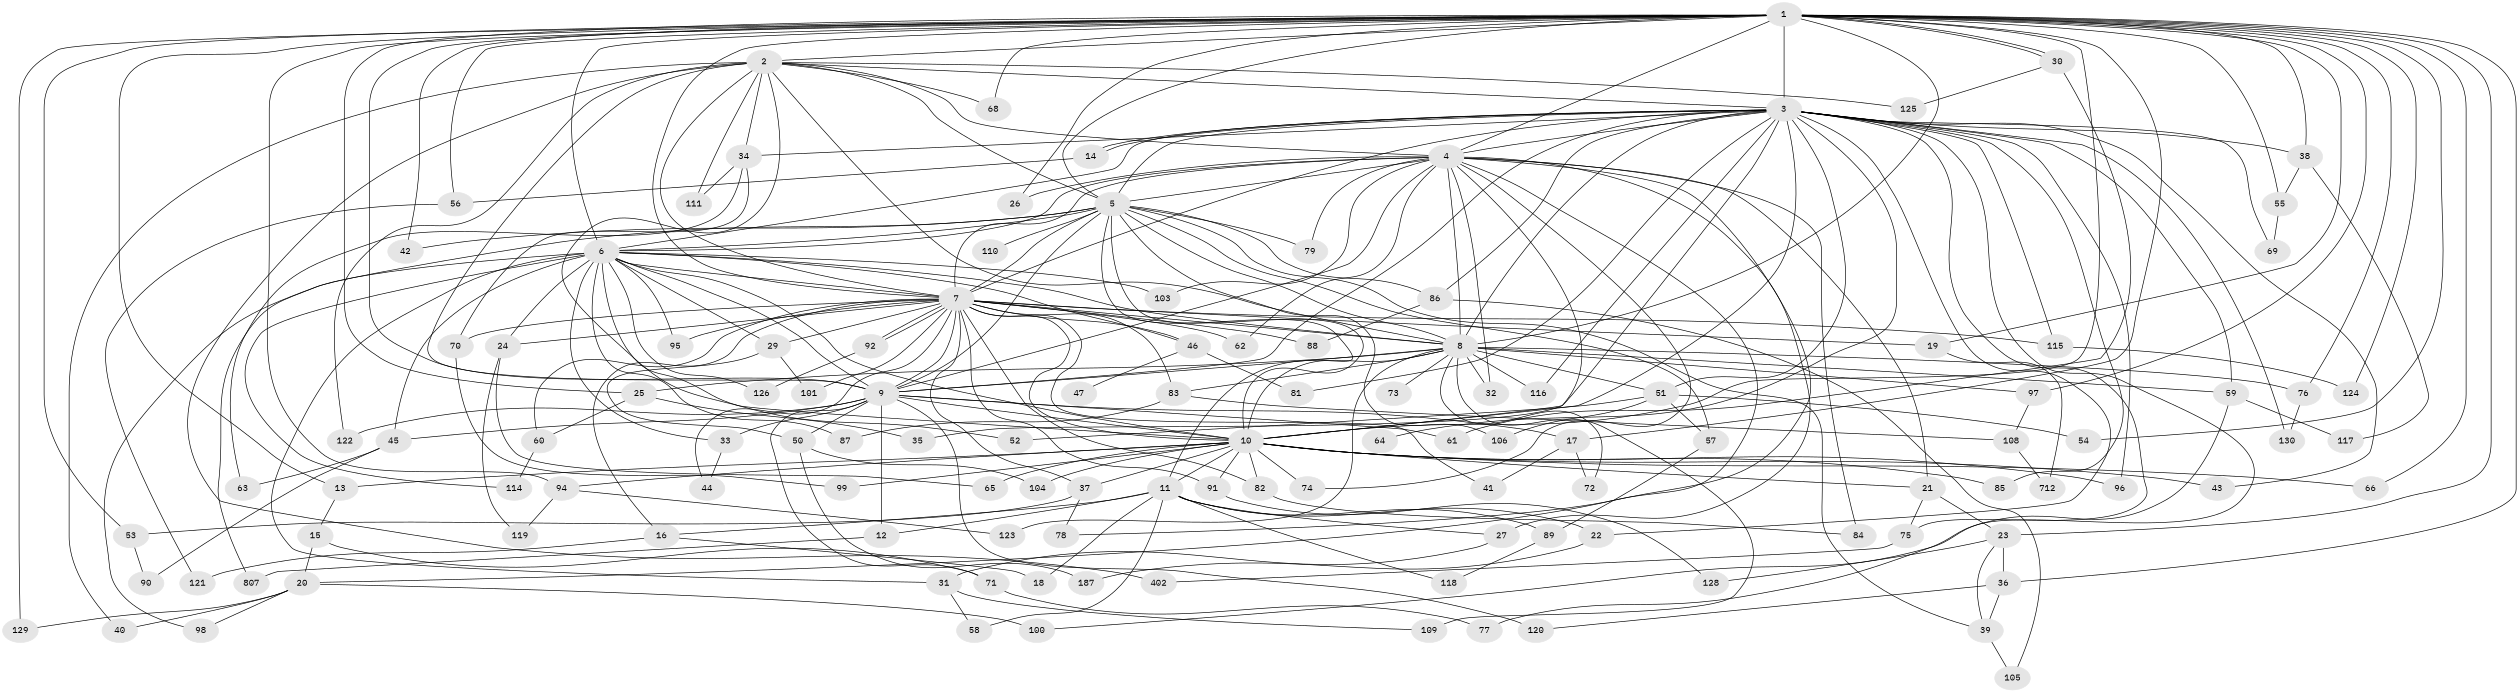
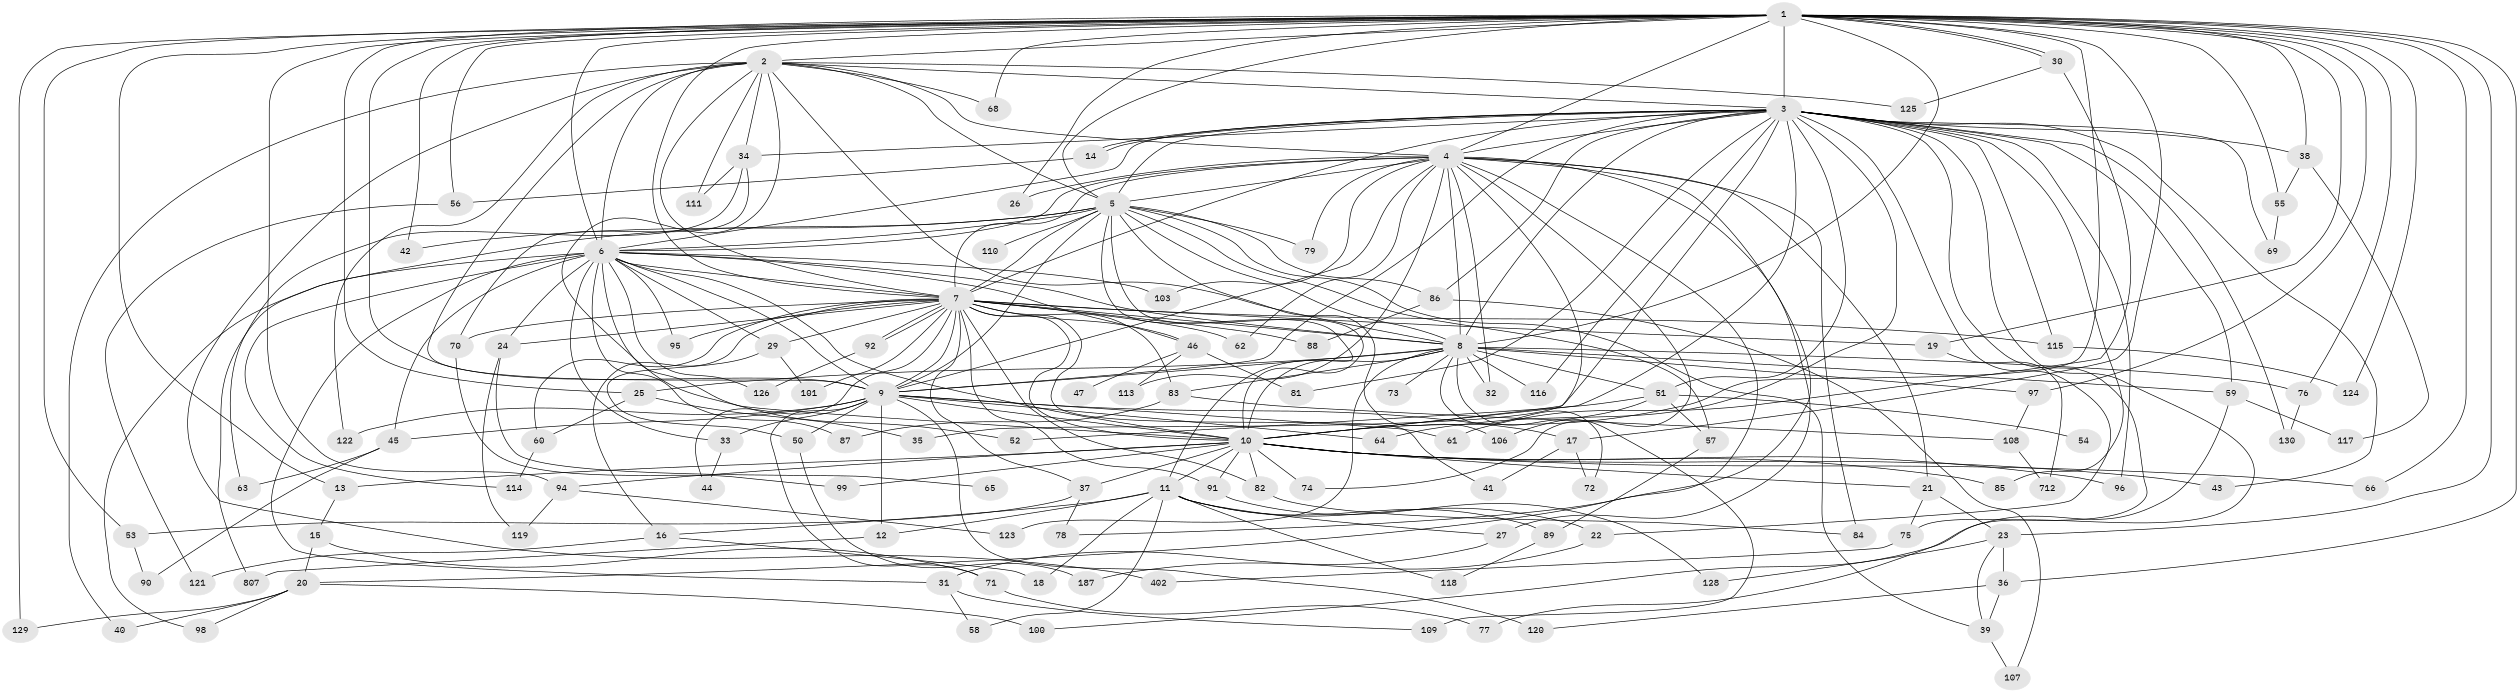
edge "1" -- "54": removed
edge "2" -- "6": added
node "113": added
edge "9" -- "64": added
edge "10" -- "65": removed
node "104": removed
node "105": label "105" -> "107"
